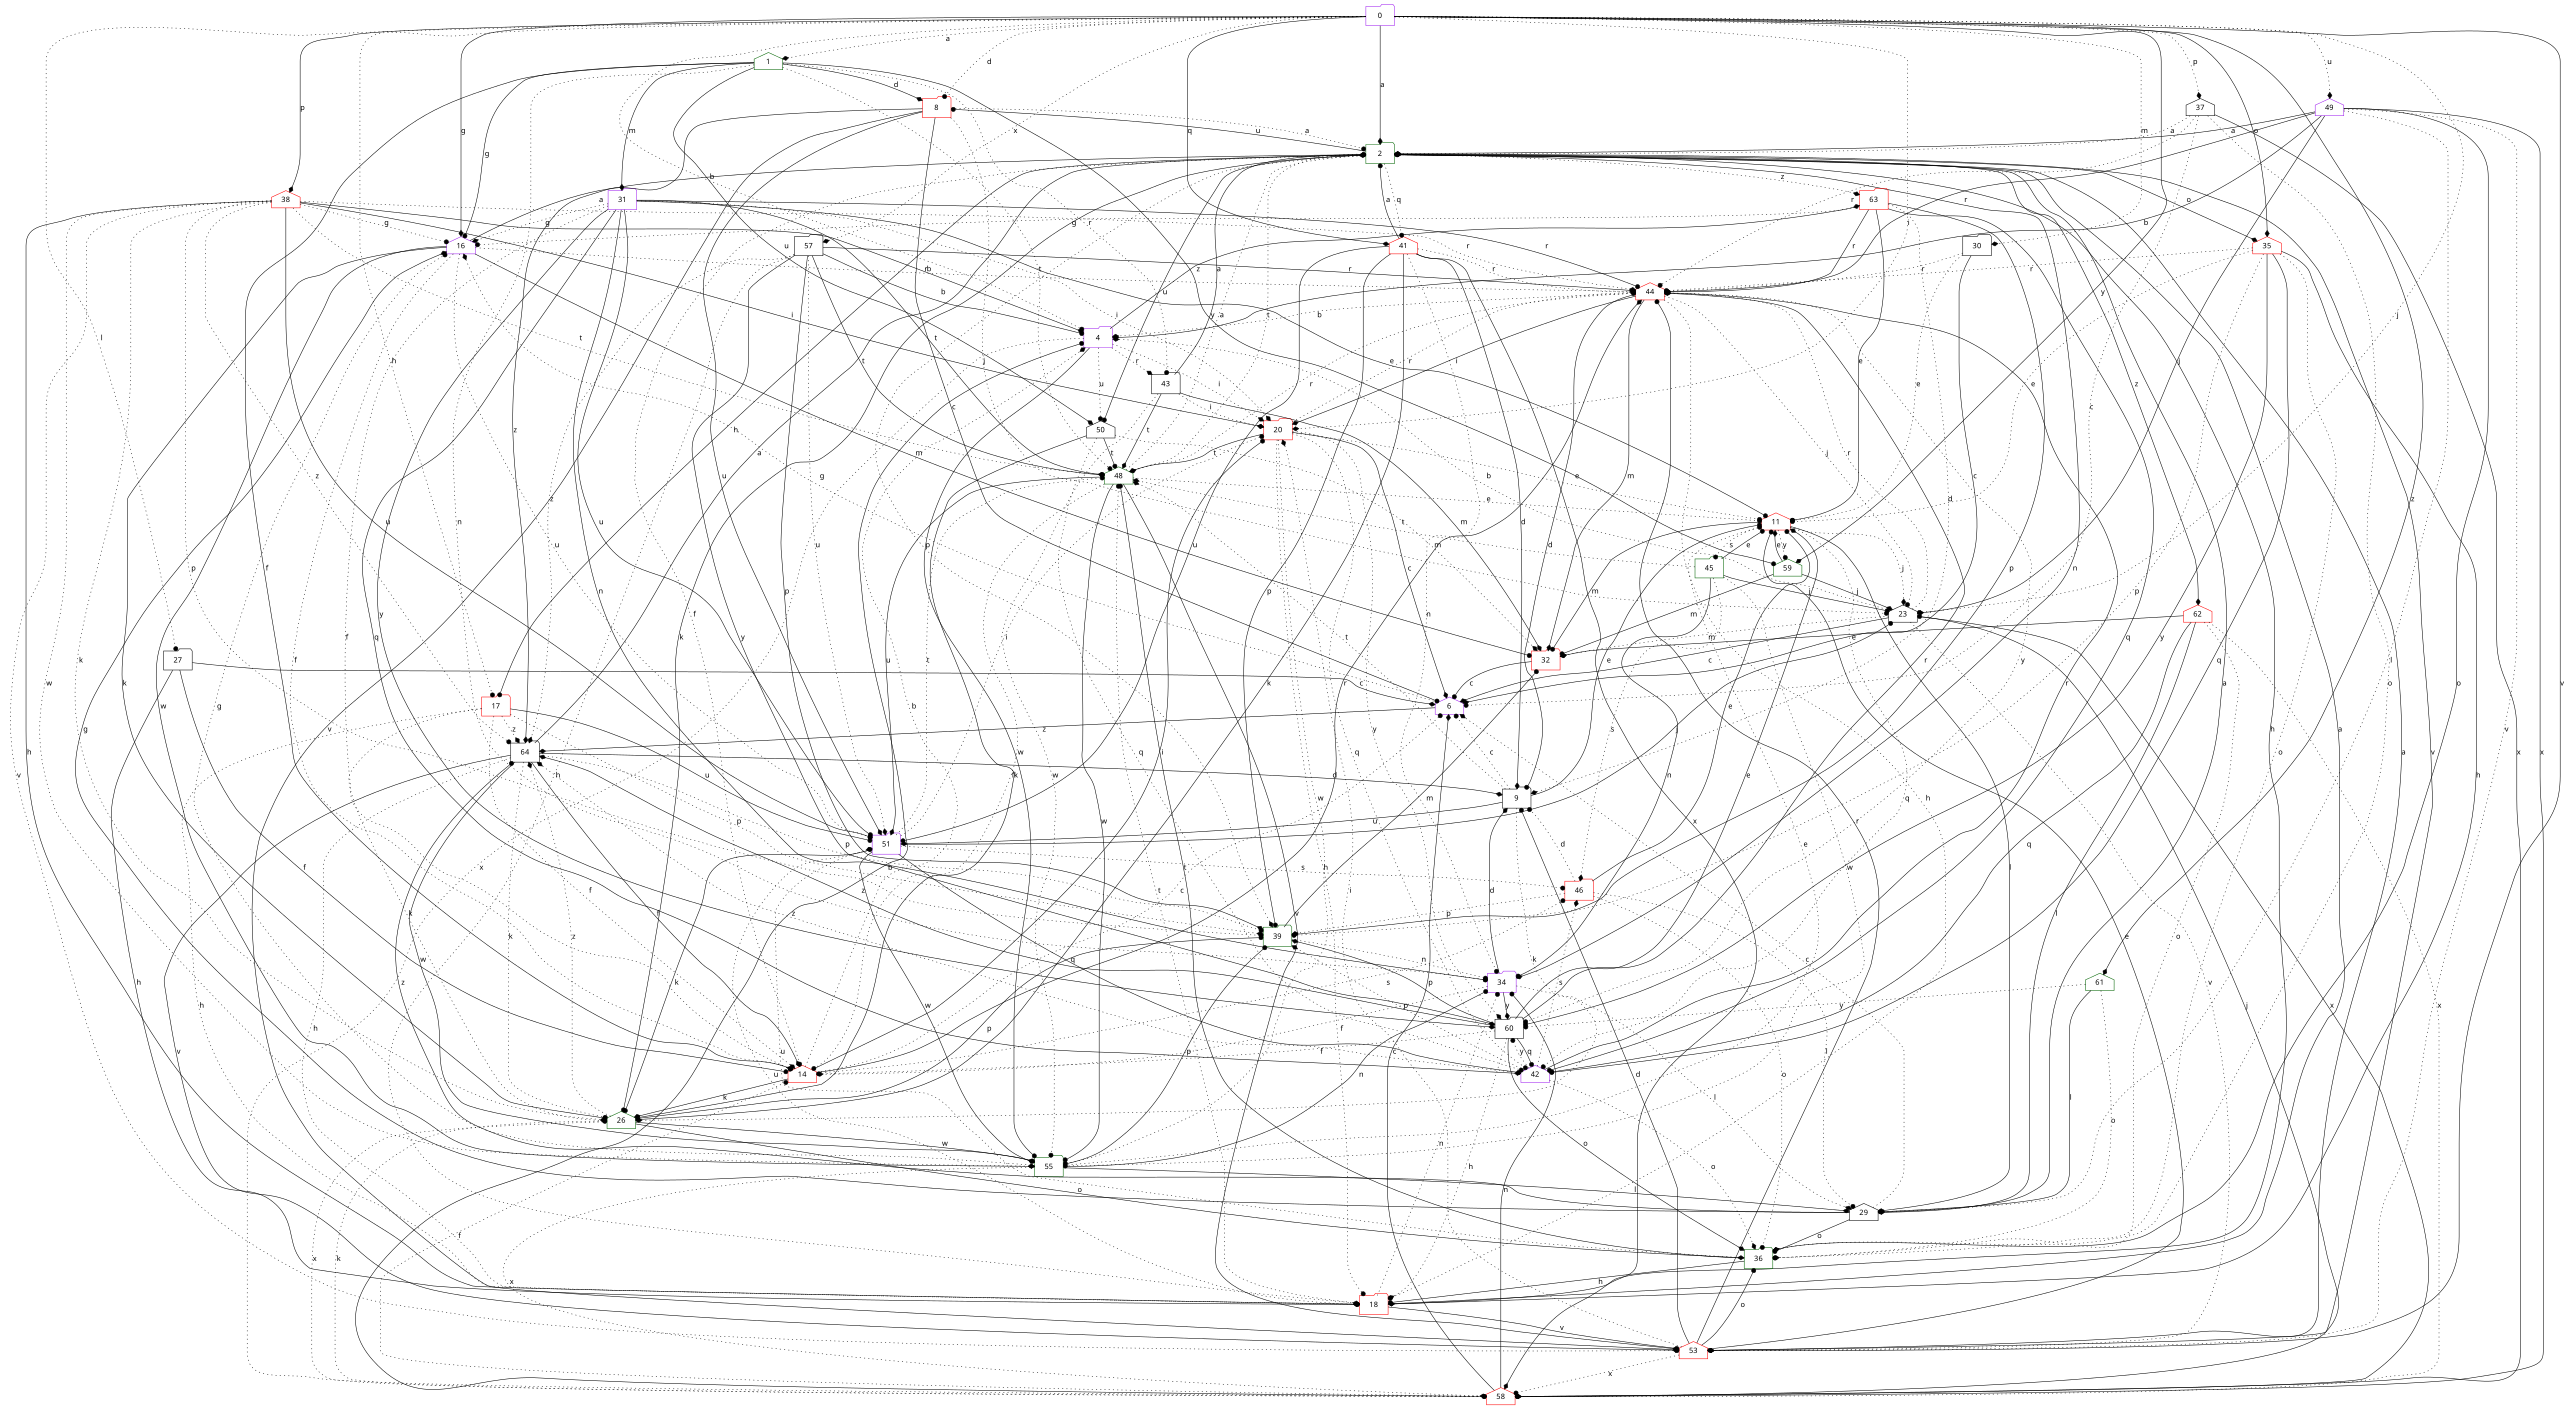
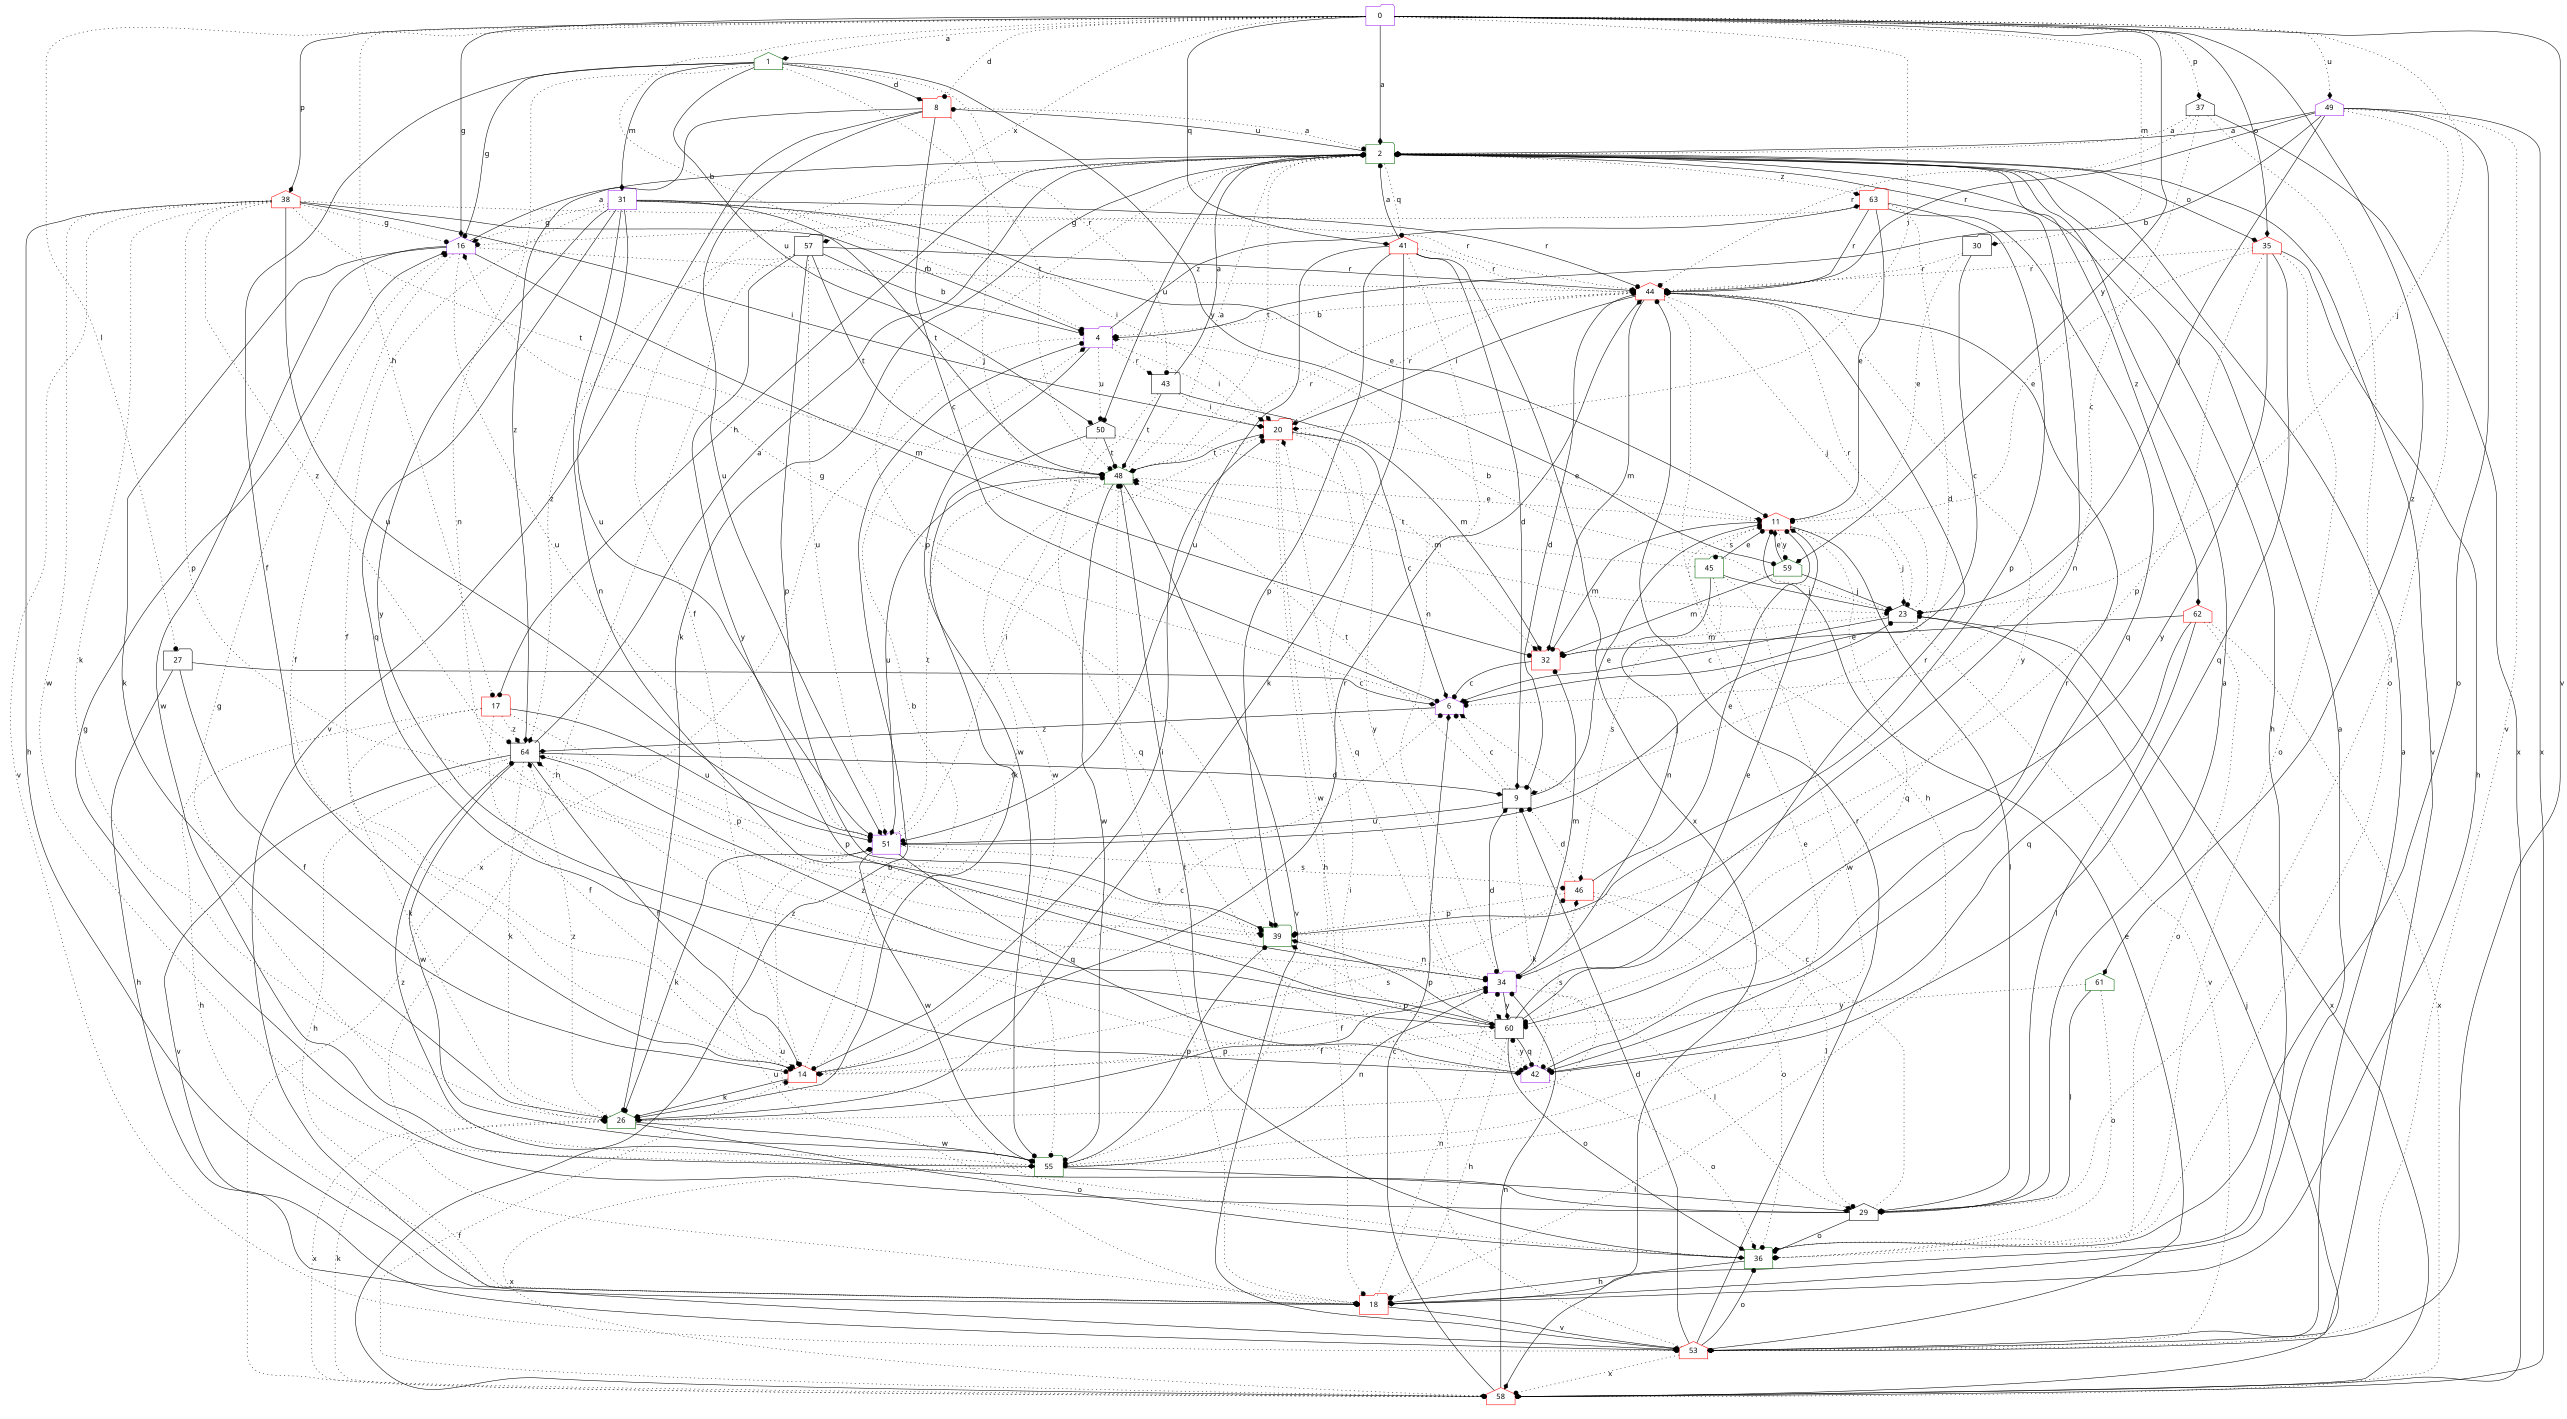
edge "20" -> "11": arrowhead dot -> diamond
edge "39" -> "32": now "34" -> "32"
edge "26" -> "39": now "26" -> "34"
